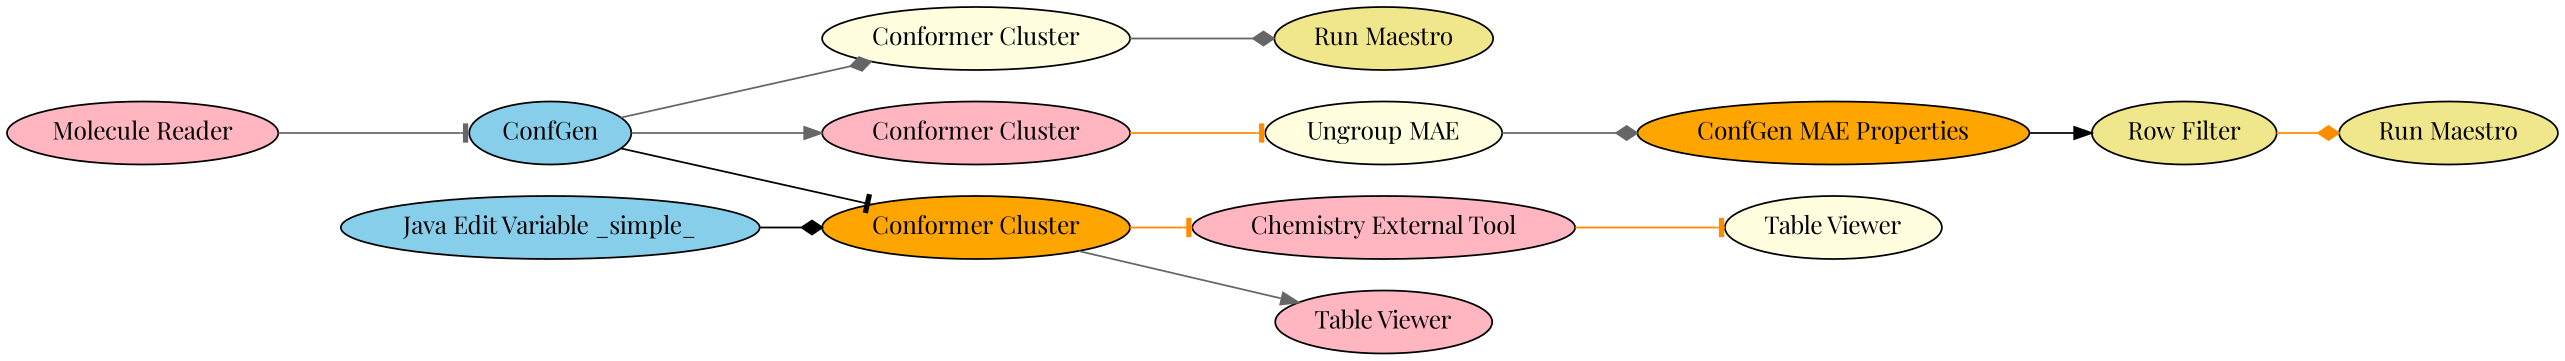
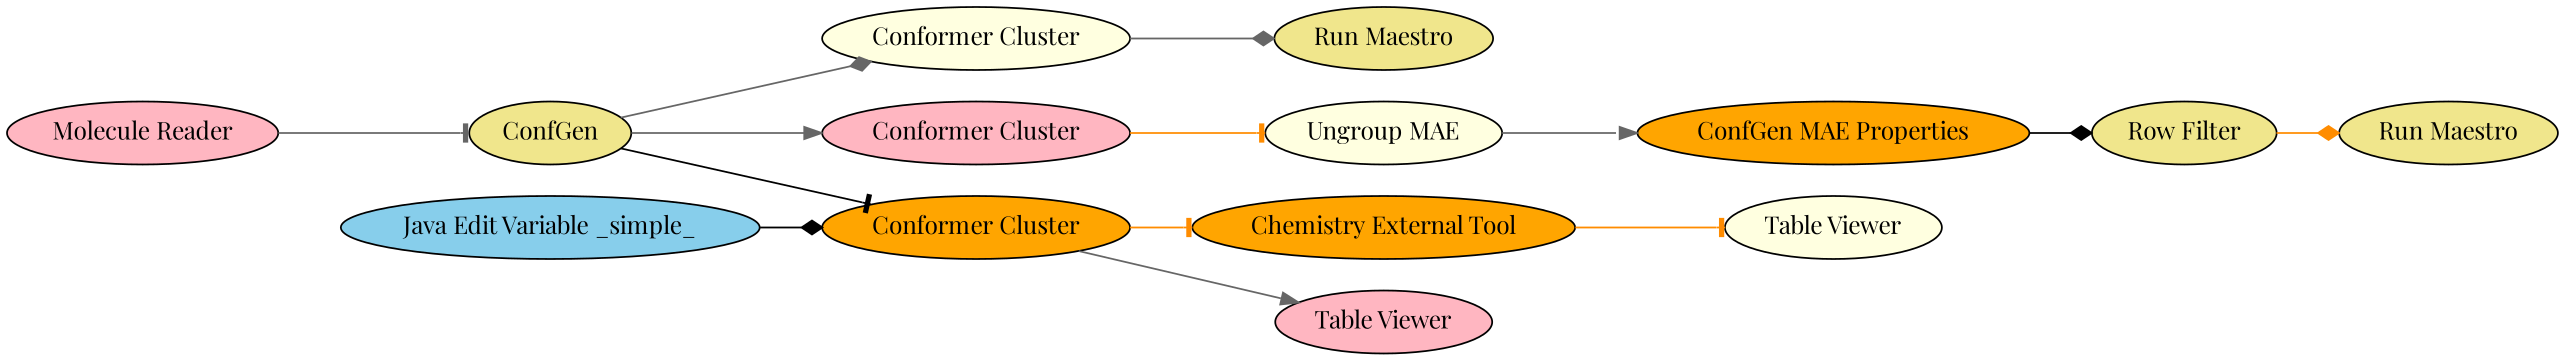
node "ConfGen": fillcolor skyblue -> khaki
edge "Ungroup MAE" -> "ConfGen MAE Properties": arrowhead diamond -> normal
edge "ConfGen MAE Properties" -> "Row Filter": arrowhead normal -> diamond
node "Chemistry External Tool": fillcolor lightpink -> orange
